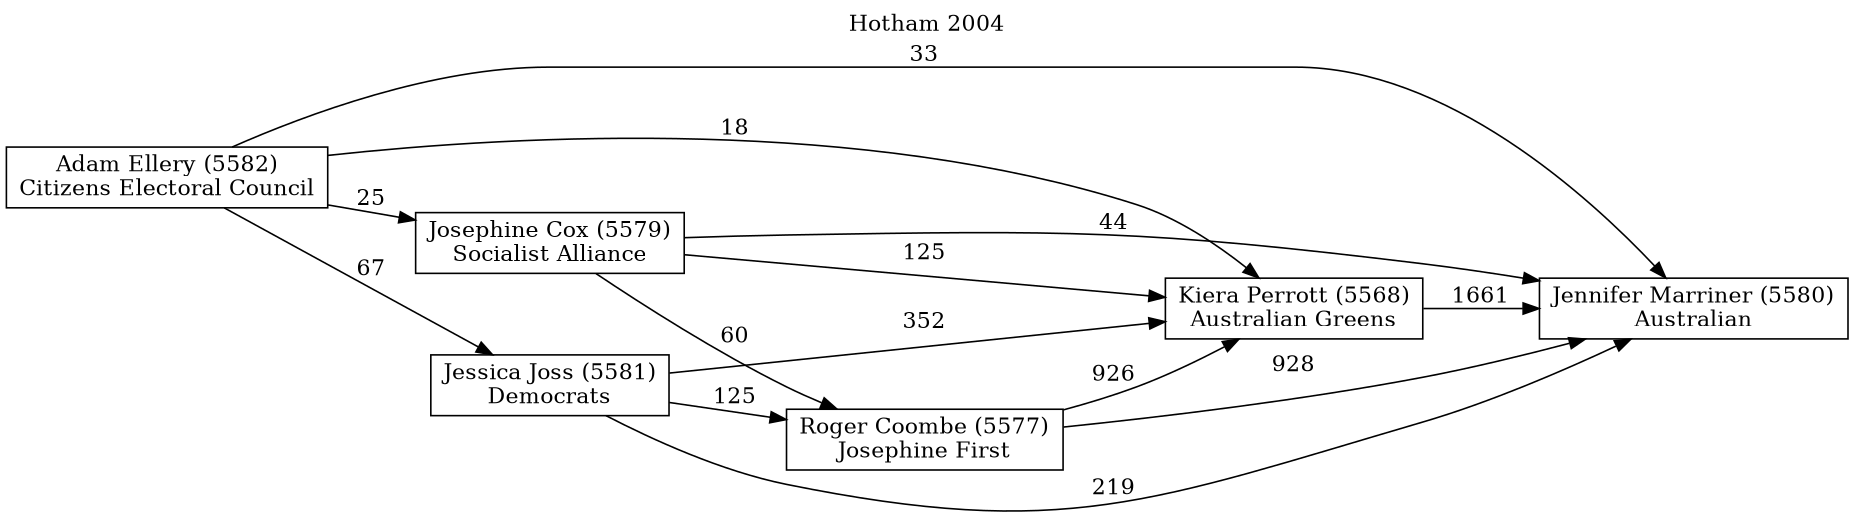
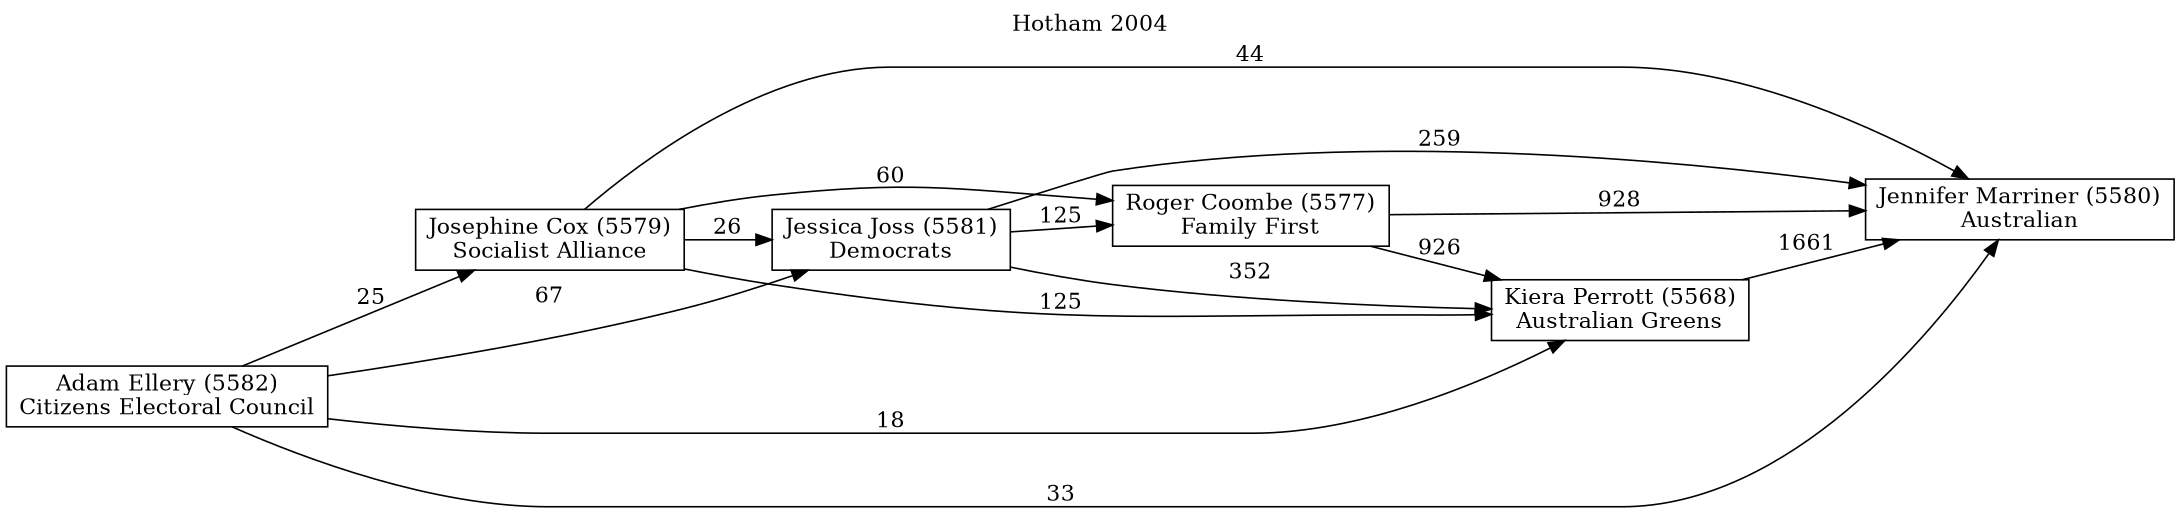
edge "Josephine Cox (5579) Socialist Alliance" -> "Jessica Joss (5581) Democrats": added, label "26"
node "Roger Coombe (5577) Josephine First": label "Roger Coombe (5577) Josephine First" -> "Roger Coombe (5577) Family First"
edge "Jessica Joss (5581) Democrats" -> "Jennifer Marriner (5580) Australian": label "219" -> "259"
